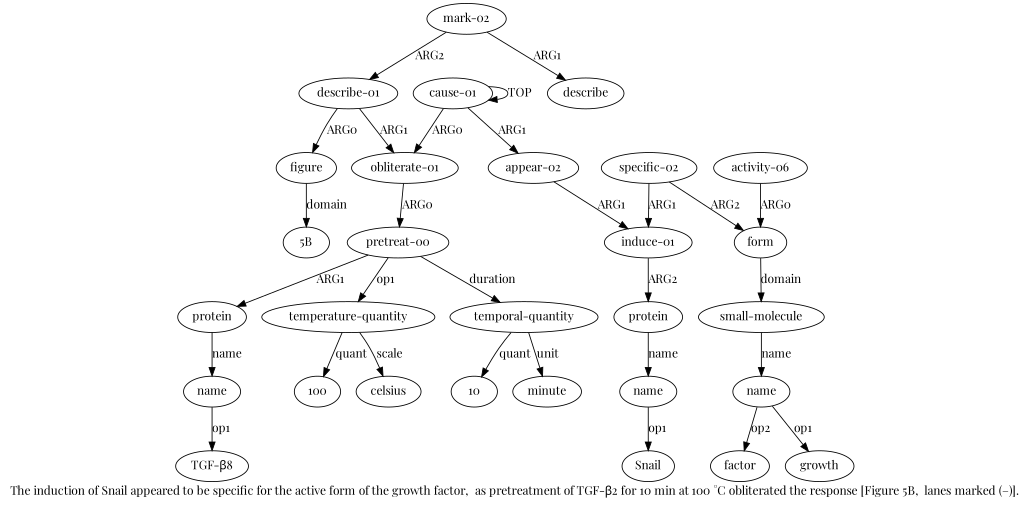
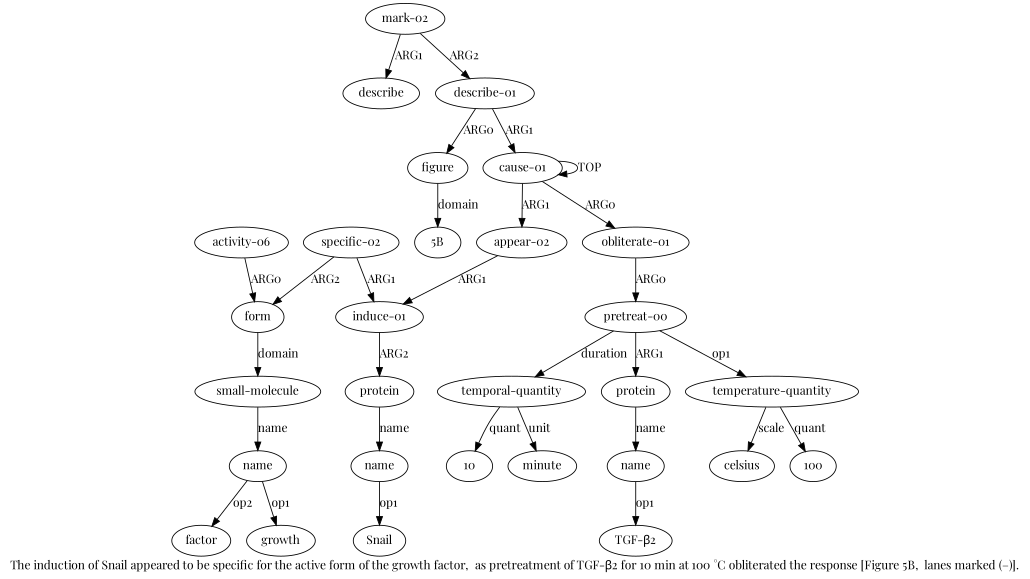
edge "describe-01" -> "obliterate-01": now "describe-01" -> "cause-01"
node "TGF-β8": label "TGF-β8" -> "TGF-β2"
